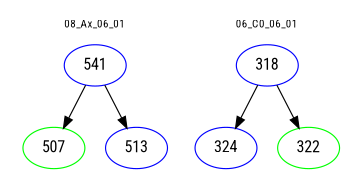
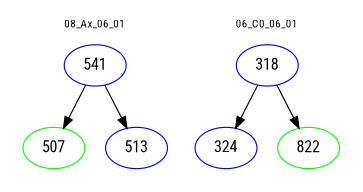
node "322": label "322" -> "822"
